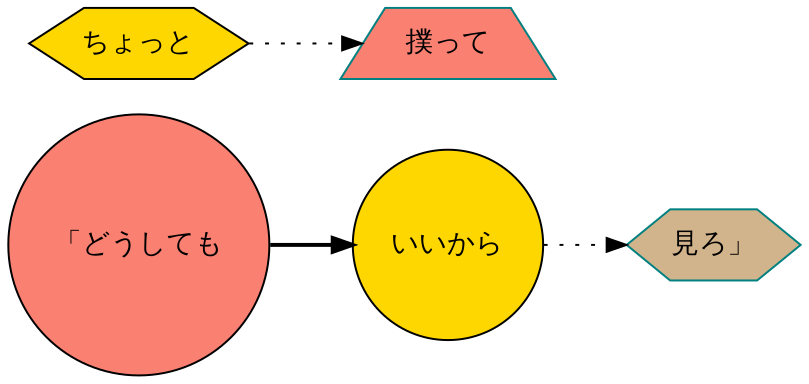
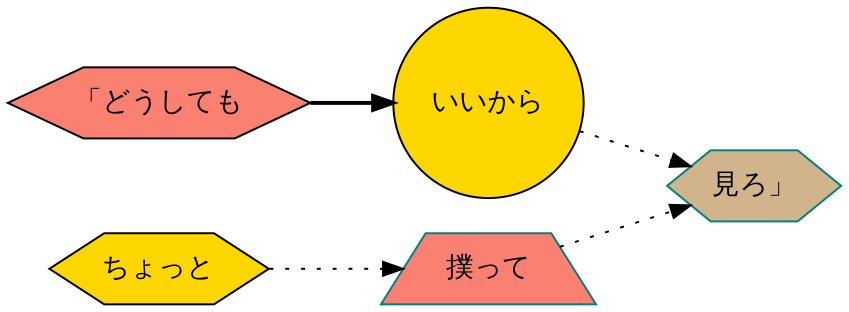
edge "撲って" -> "見ろ」": added
node "「どうしても": shape circle -> hexagon
